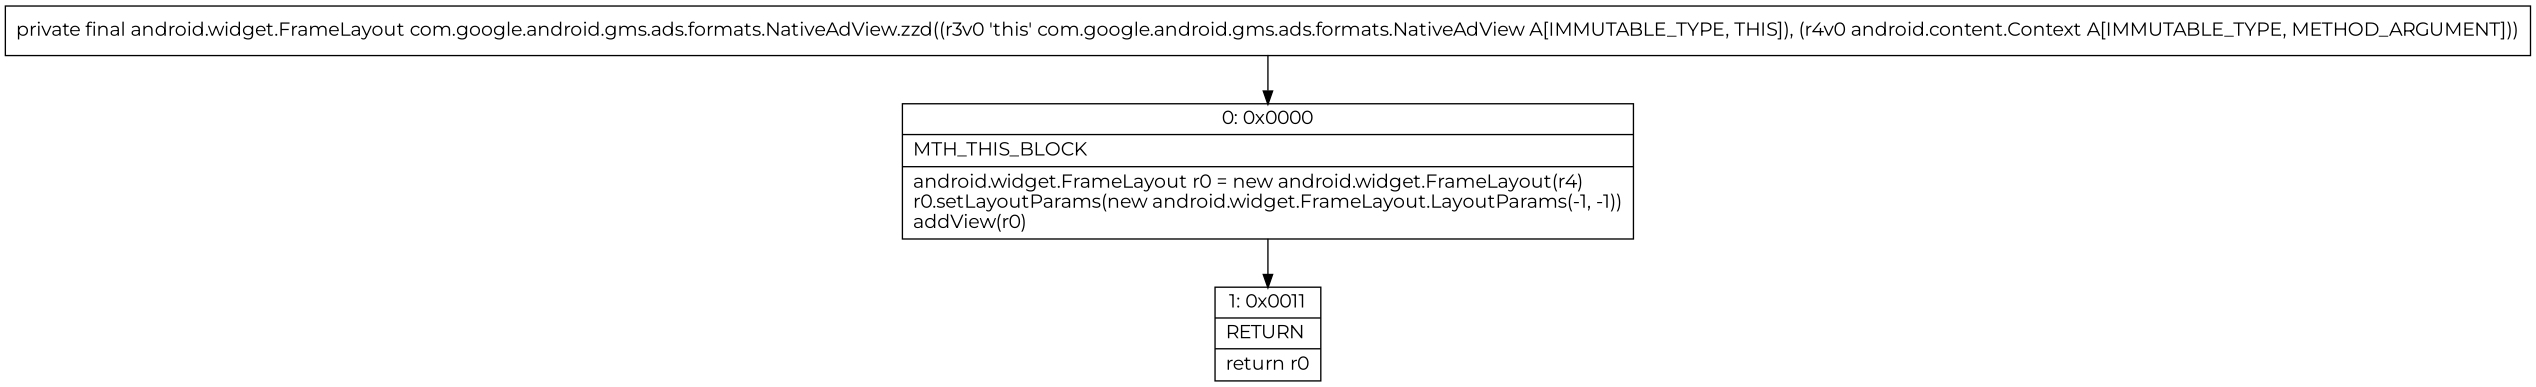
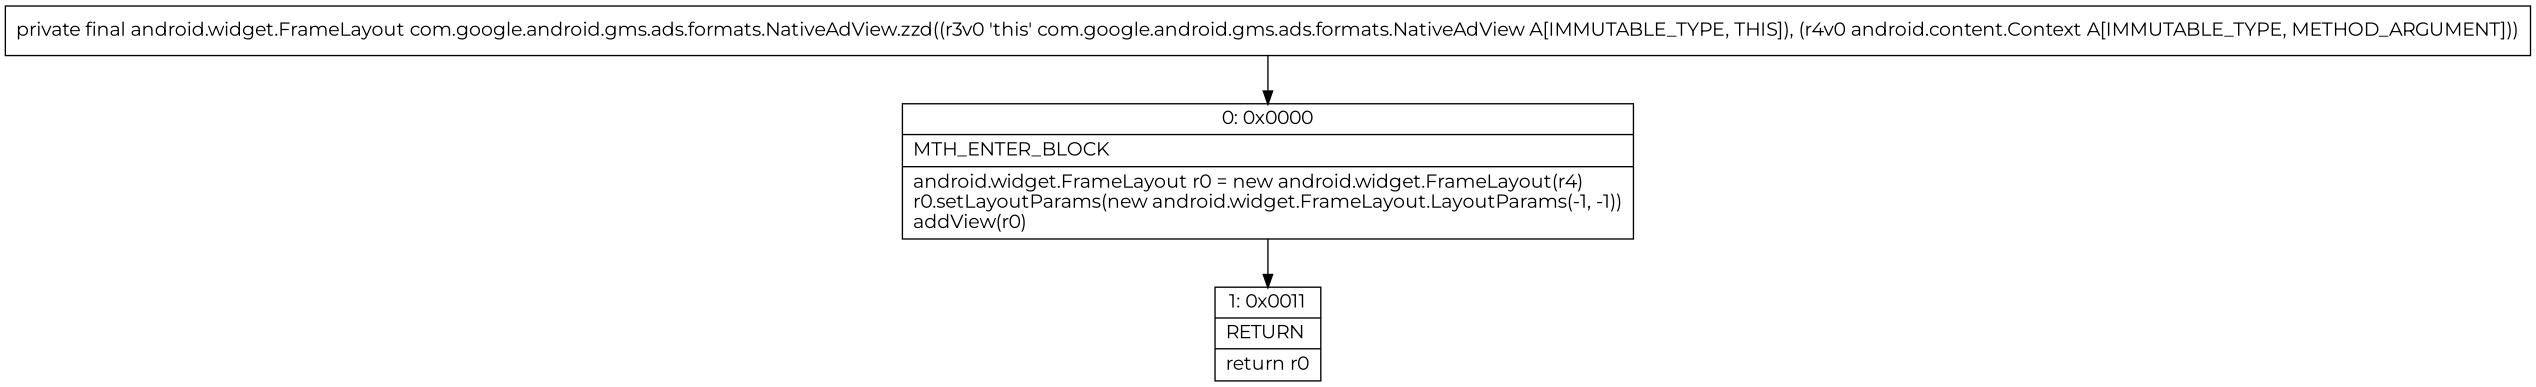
node "0: 0x0000": text "MTH_THIS_BLOCK" -> "MTH_ENTER_BLOCK"
